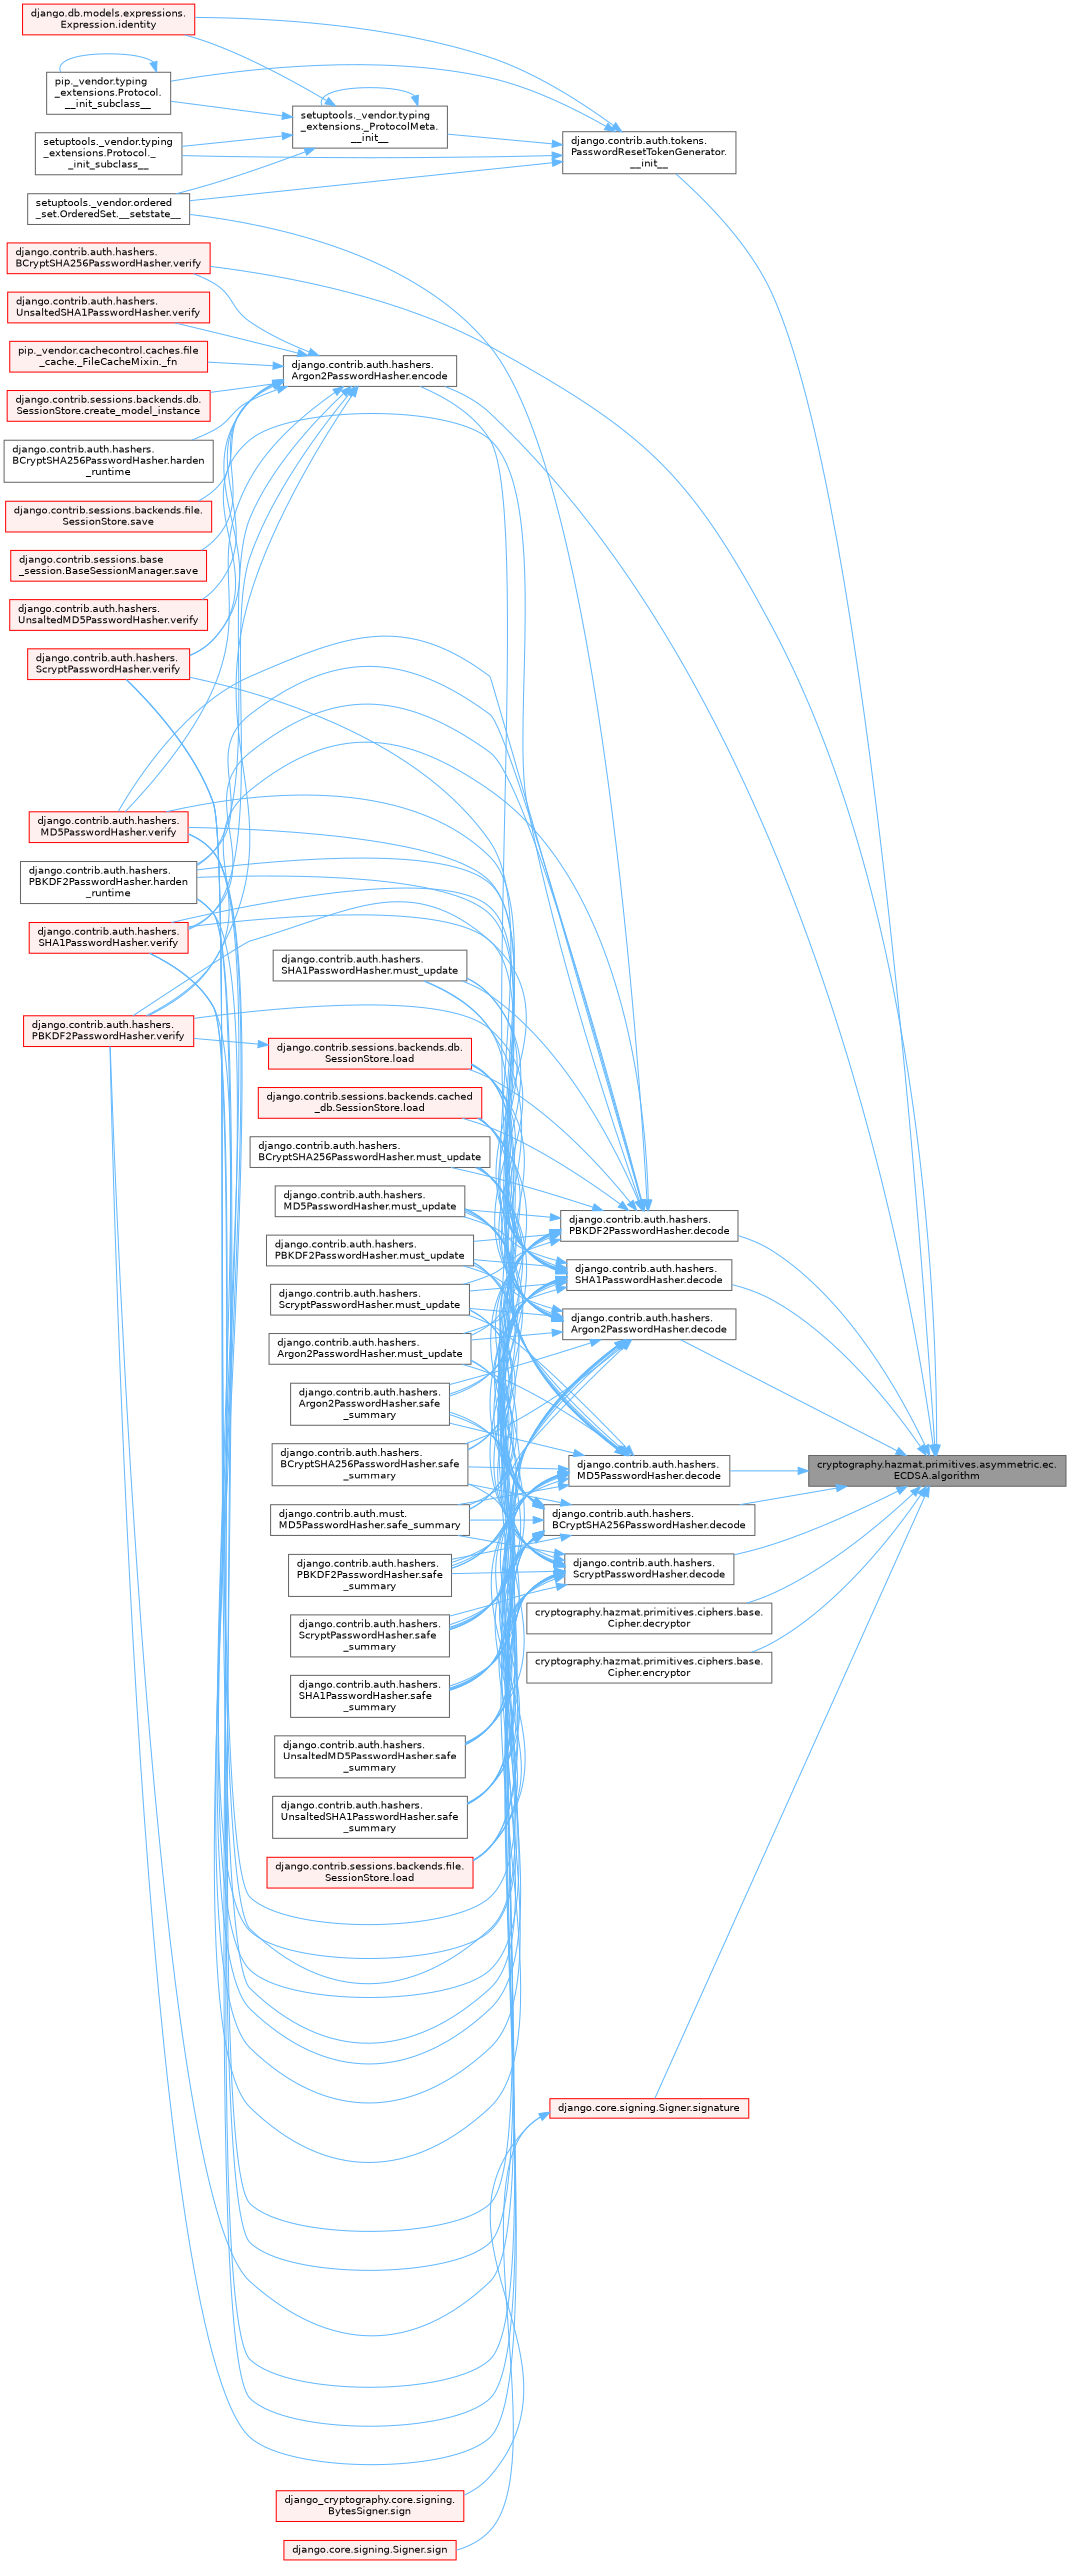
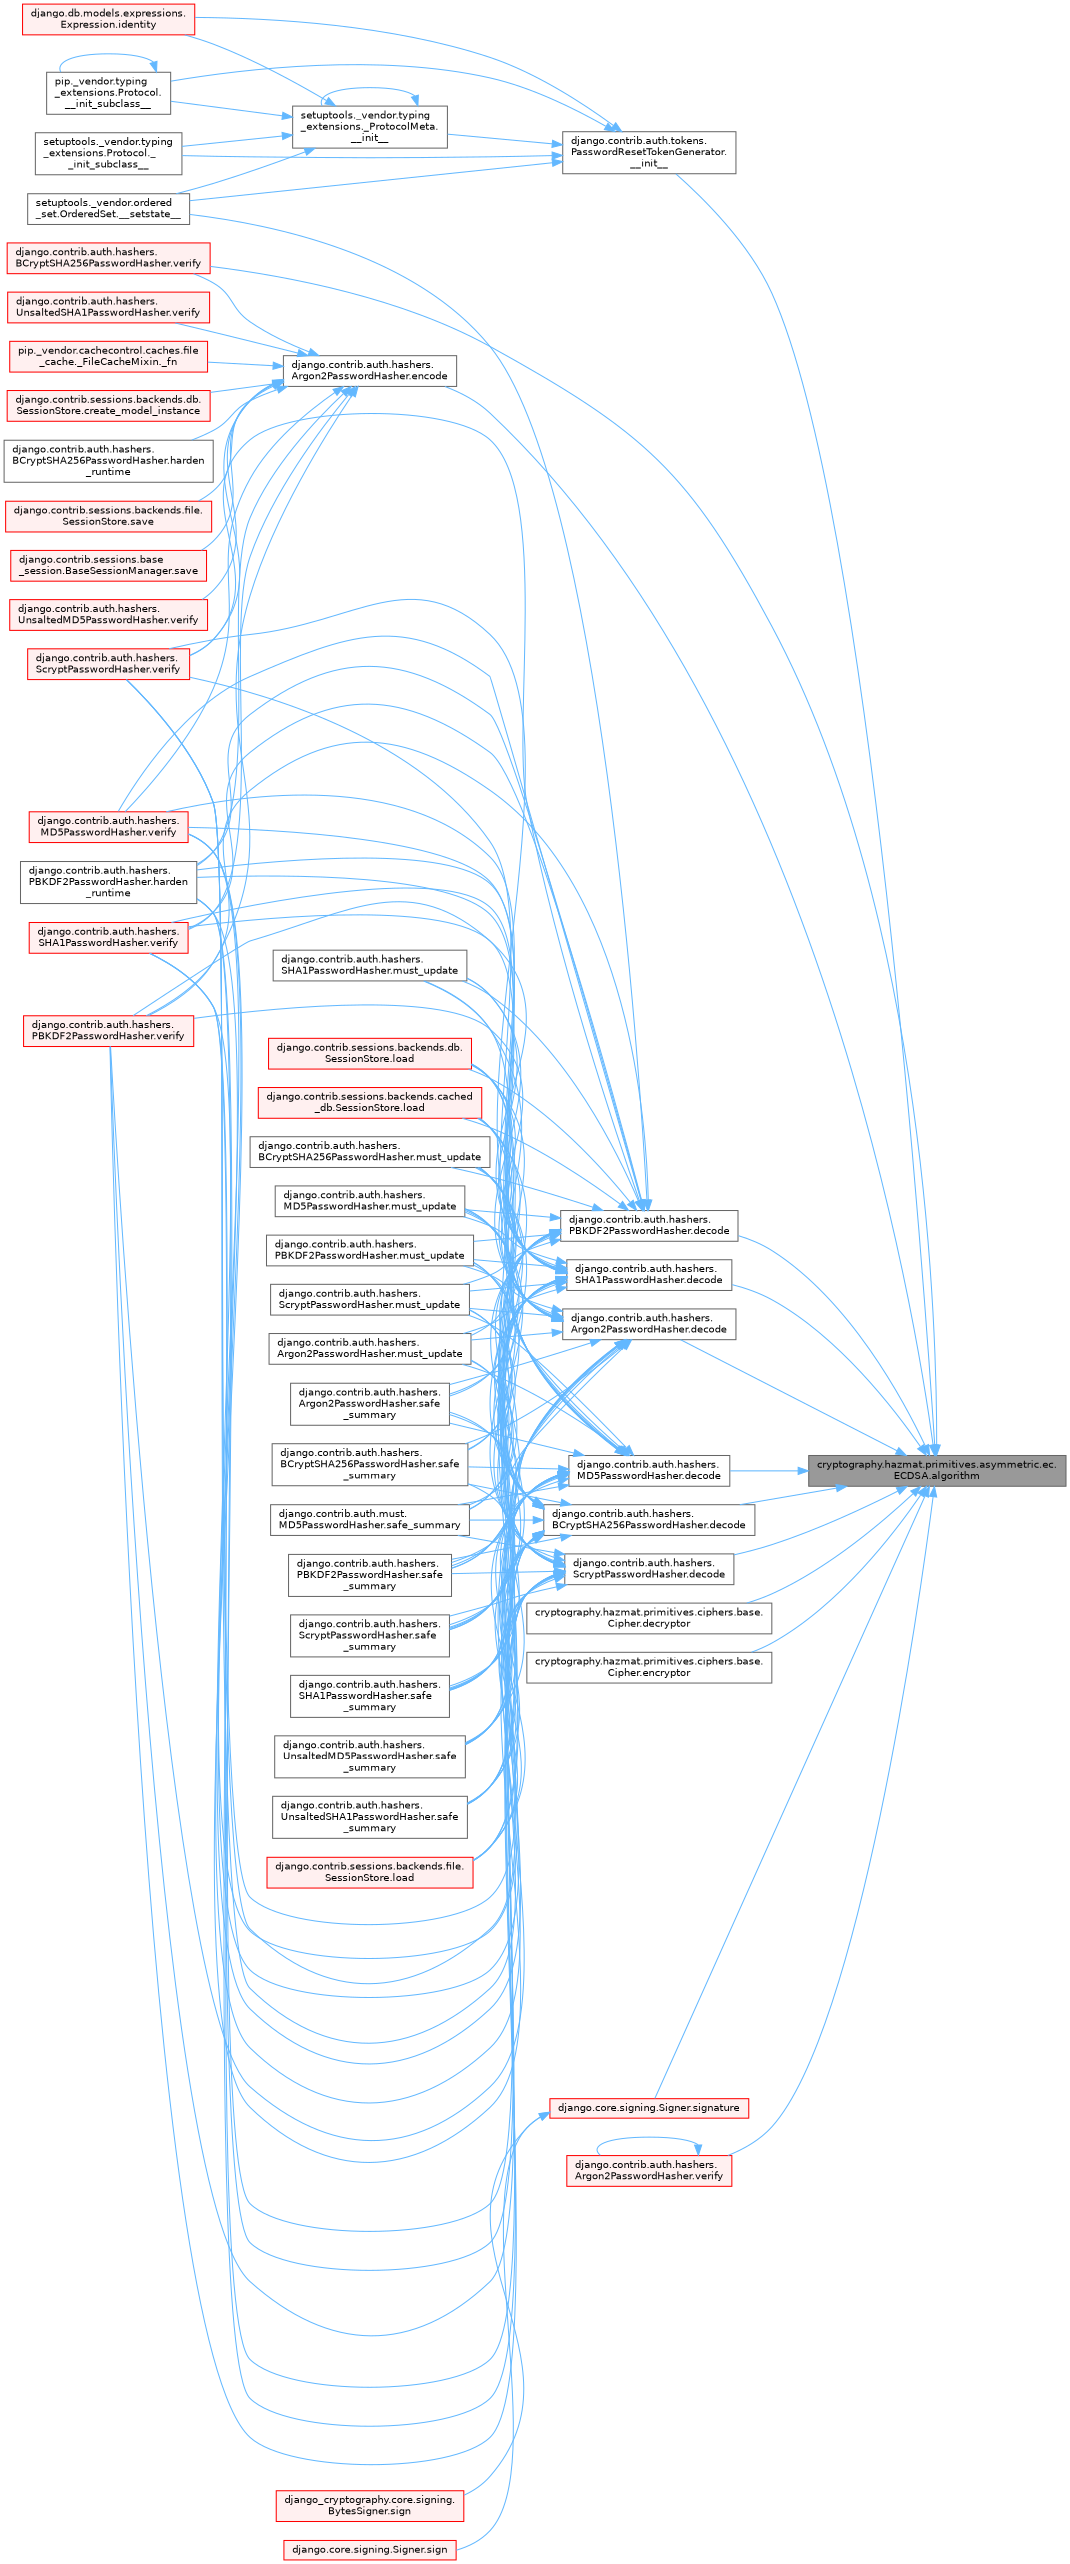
edge "django.contrib.auth.hashers. Argon2PasswordHasher.encode" -> "django.contrib.auth.hashers. SHA1PasswordHasher.decode": now "django.contrib.auth.hashers. ScryptPasswordHasher.verify" -> "django.contrib.auth.hashers. SHA1PasswordHasher.decode"
edge "django.contrib.auth.hashers. PBKDF2PasswordHasher.verify" -> "django.contrib.sessions.backends.db. SessionStore.load": now "django.contrib.auth.hashers. PBKDF2PasswordHasher.verify" -> "django.contrib.auth.hashers. MD5PasswordHasher.decode"
node "django.contrib.auth.hashers. Argon2PasswordHasher.verify": added
